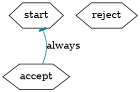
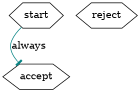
edge "accept" -> "start": reversed
